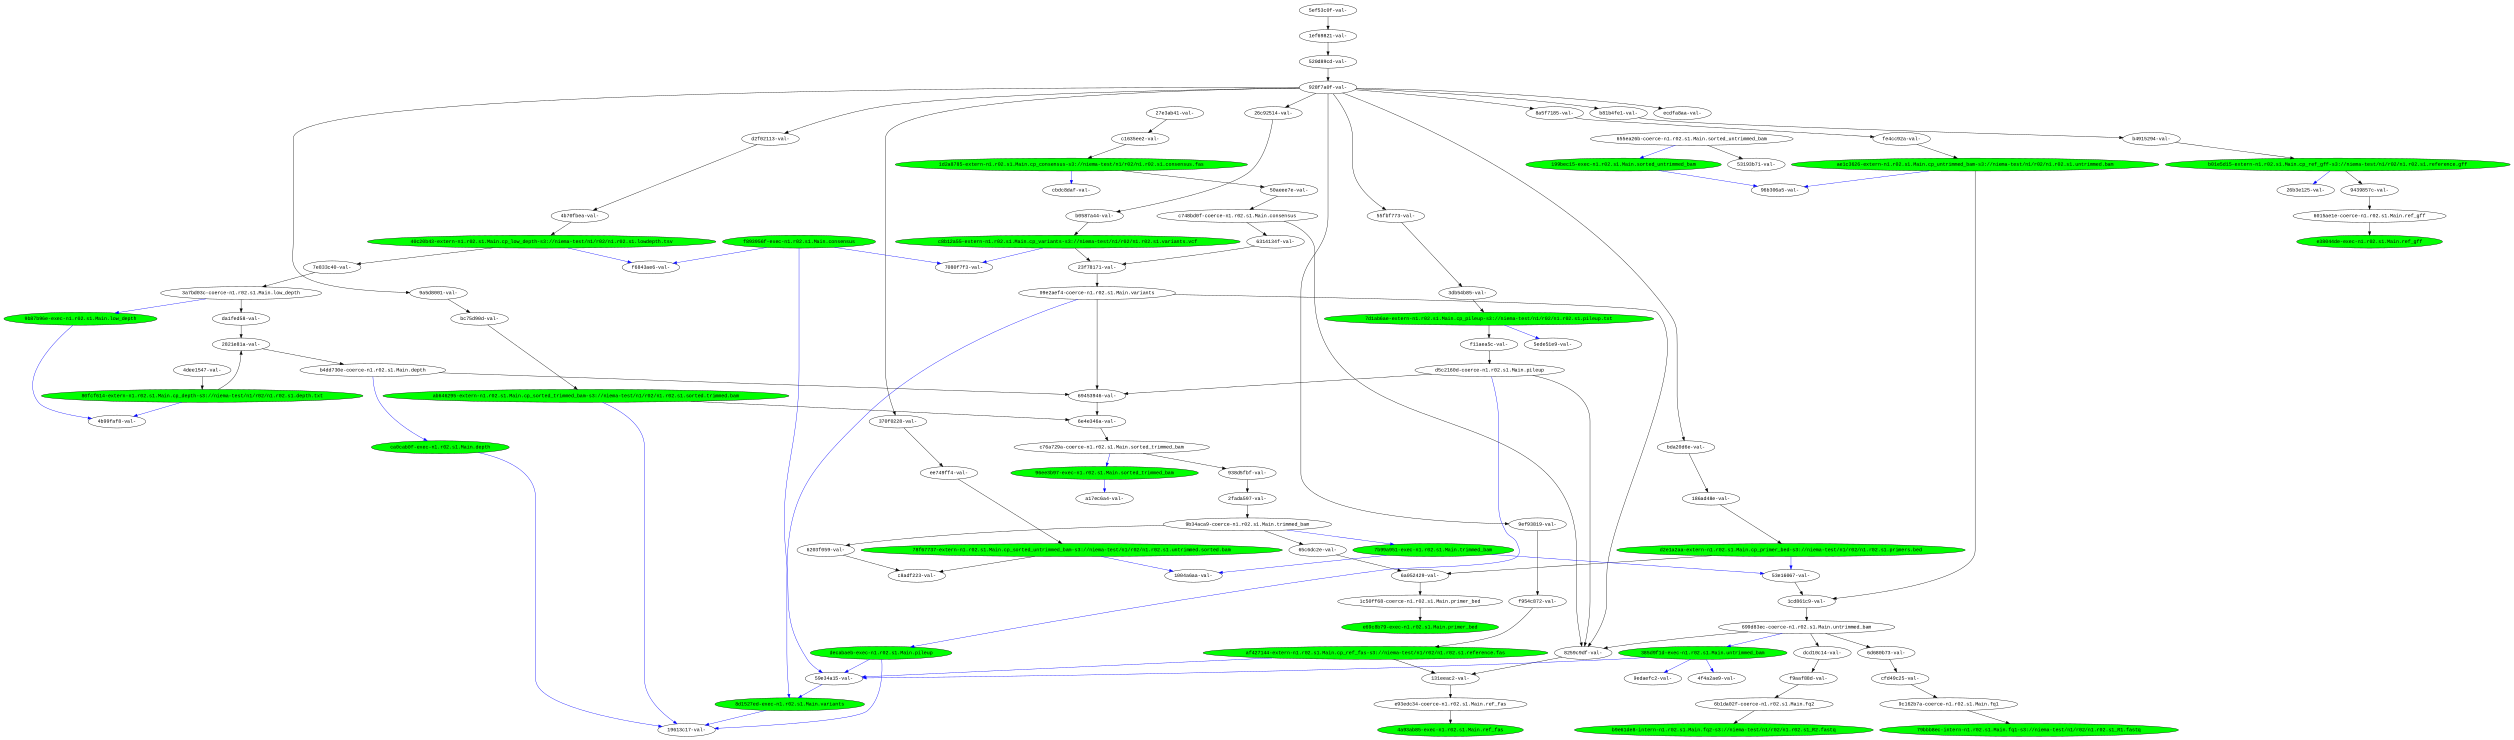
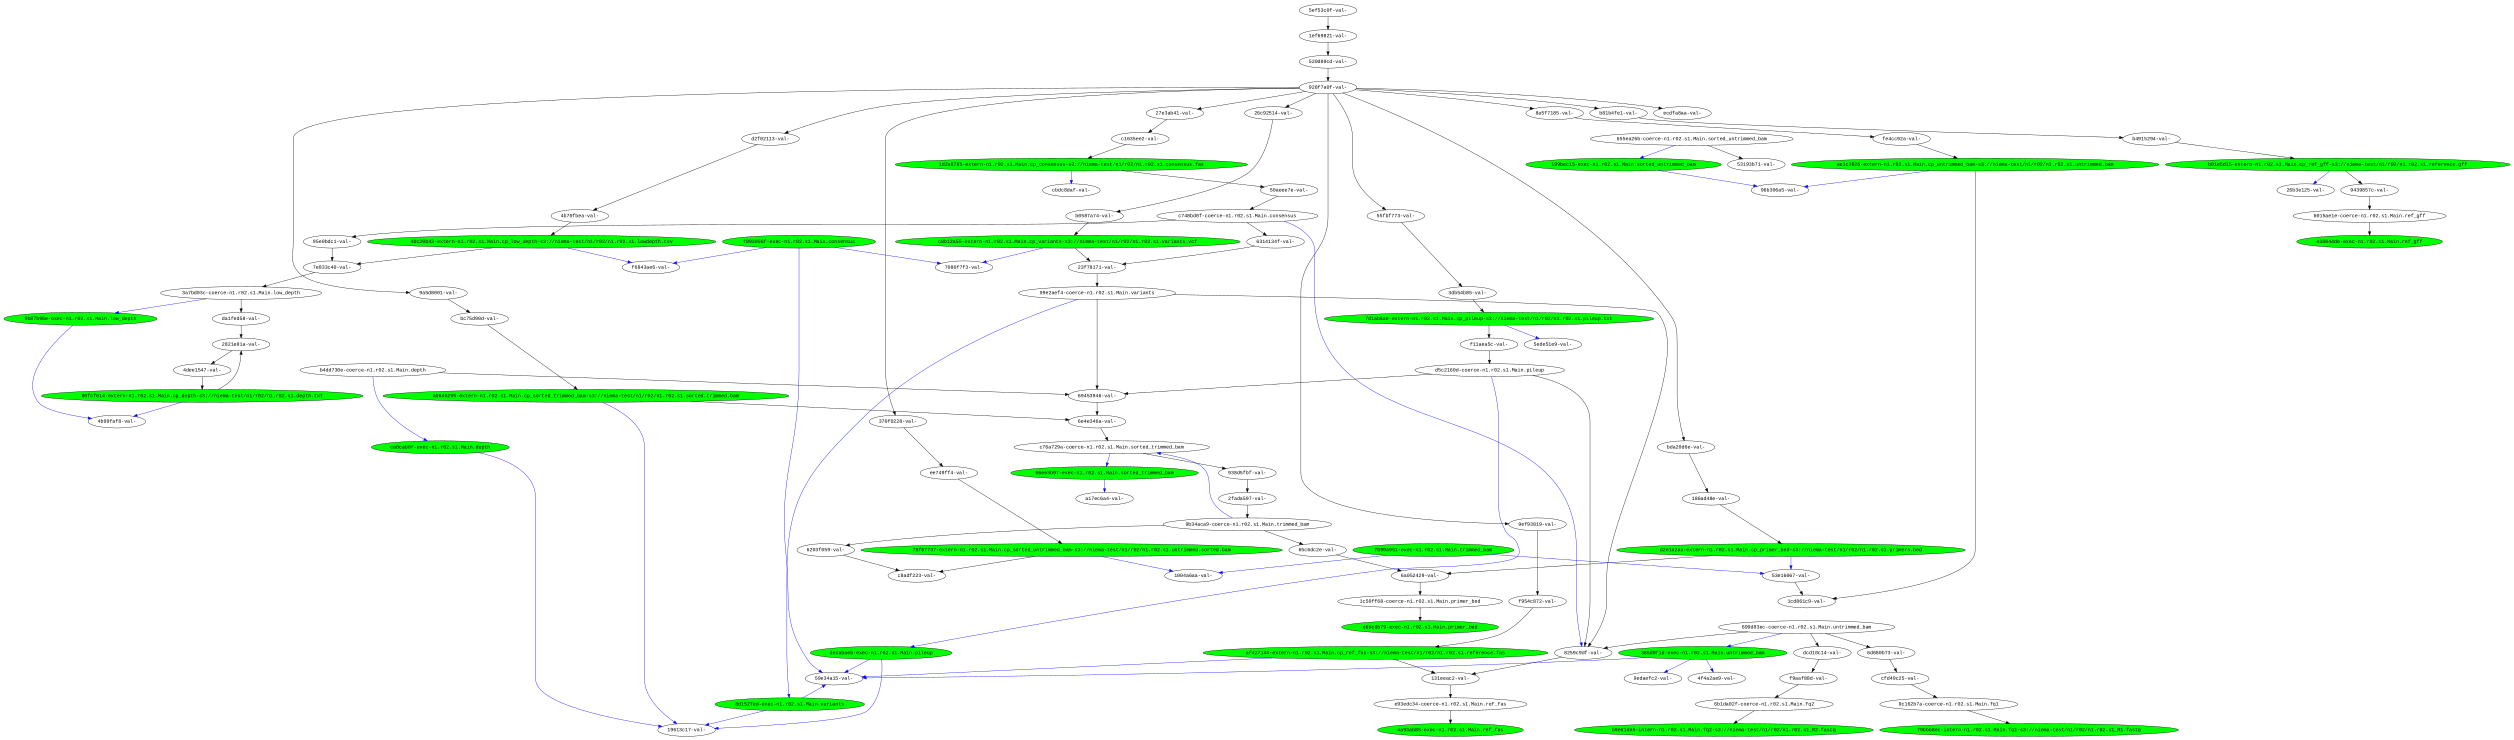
edge "928f7a0f-val-" -> "27e3ab41-val-": added
node "b0587a44-val-": label "b0587a44-val-" -> "b0587a74-val-"
node "95e0bdc1-val-": added
edge "2821e81a-val-" -> "b4dd730e-coerce-n1.r02.s1.Main.depth": now "2821e81a-val-" -> "4dee1547-val-"
edge "c748bd0f-coerce-n1.r02.s1.Main.consensus" -> "8259c9df-val-": color black -> blue
edge "9b34aca9-coerce-n1.r02.s1.Main.trimmed_bam" -> "7b99a951-exec-n1.r02.s1.Main.trimmed_bam": now "9b34aca9-coerce-n1.r02.s1.Main.trimmed_bam" -> "c76a729a-coerce-n1.r02.s1.Main.sorted_trimmed_bam"
edge "1cd861c9-val-" -> "699d83ec-coerce-n1.r02.s1.Main.untrimmed_bam": removed
edge "59e34a15-val-" -> "8d1527ed-exec-n1.r02.s1.Main.variants": reversed
